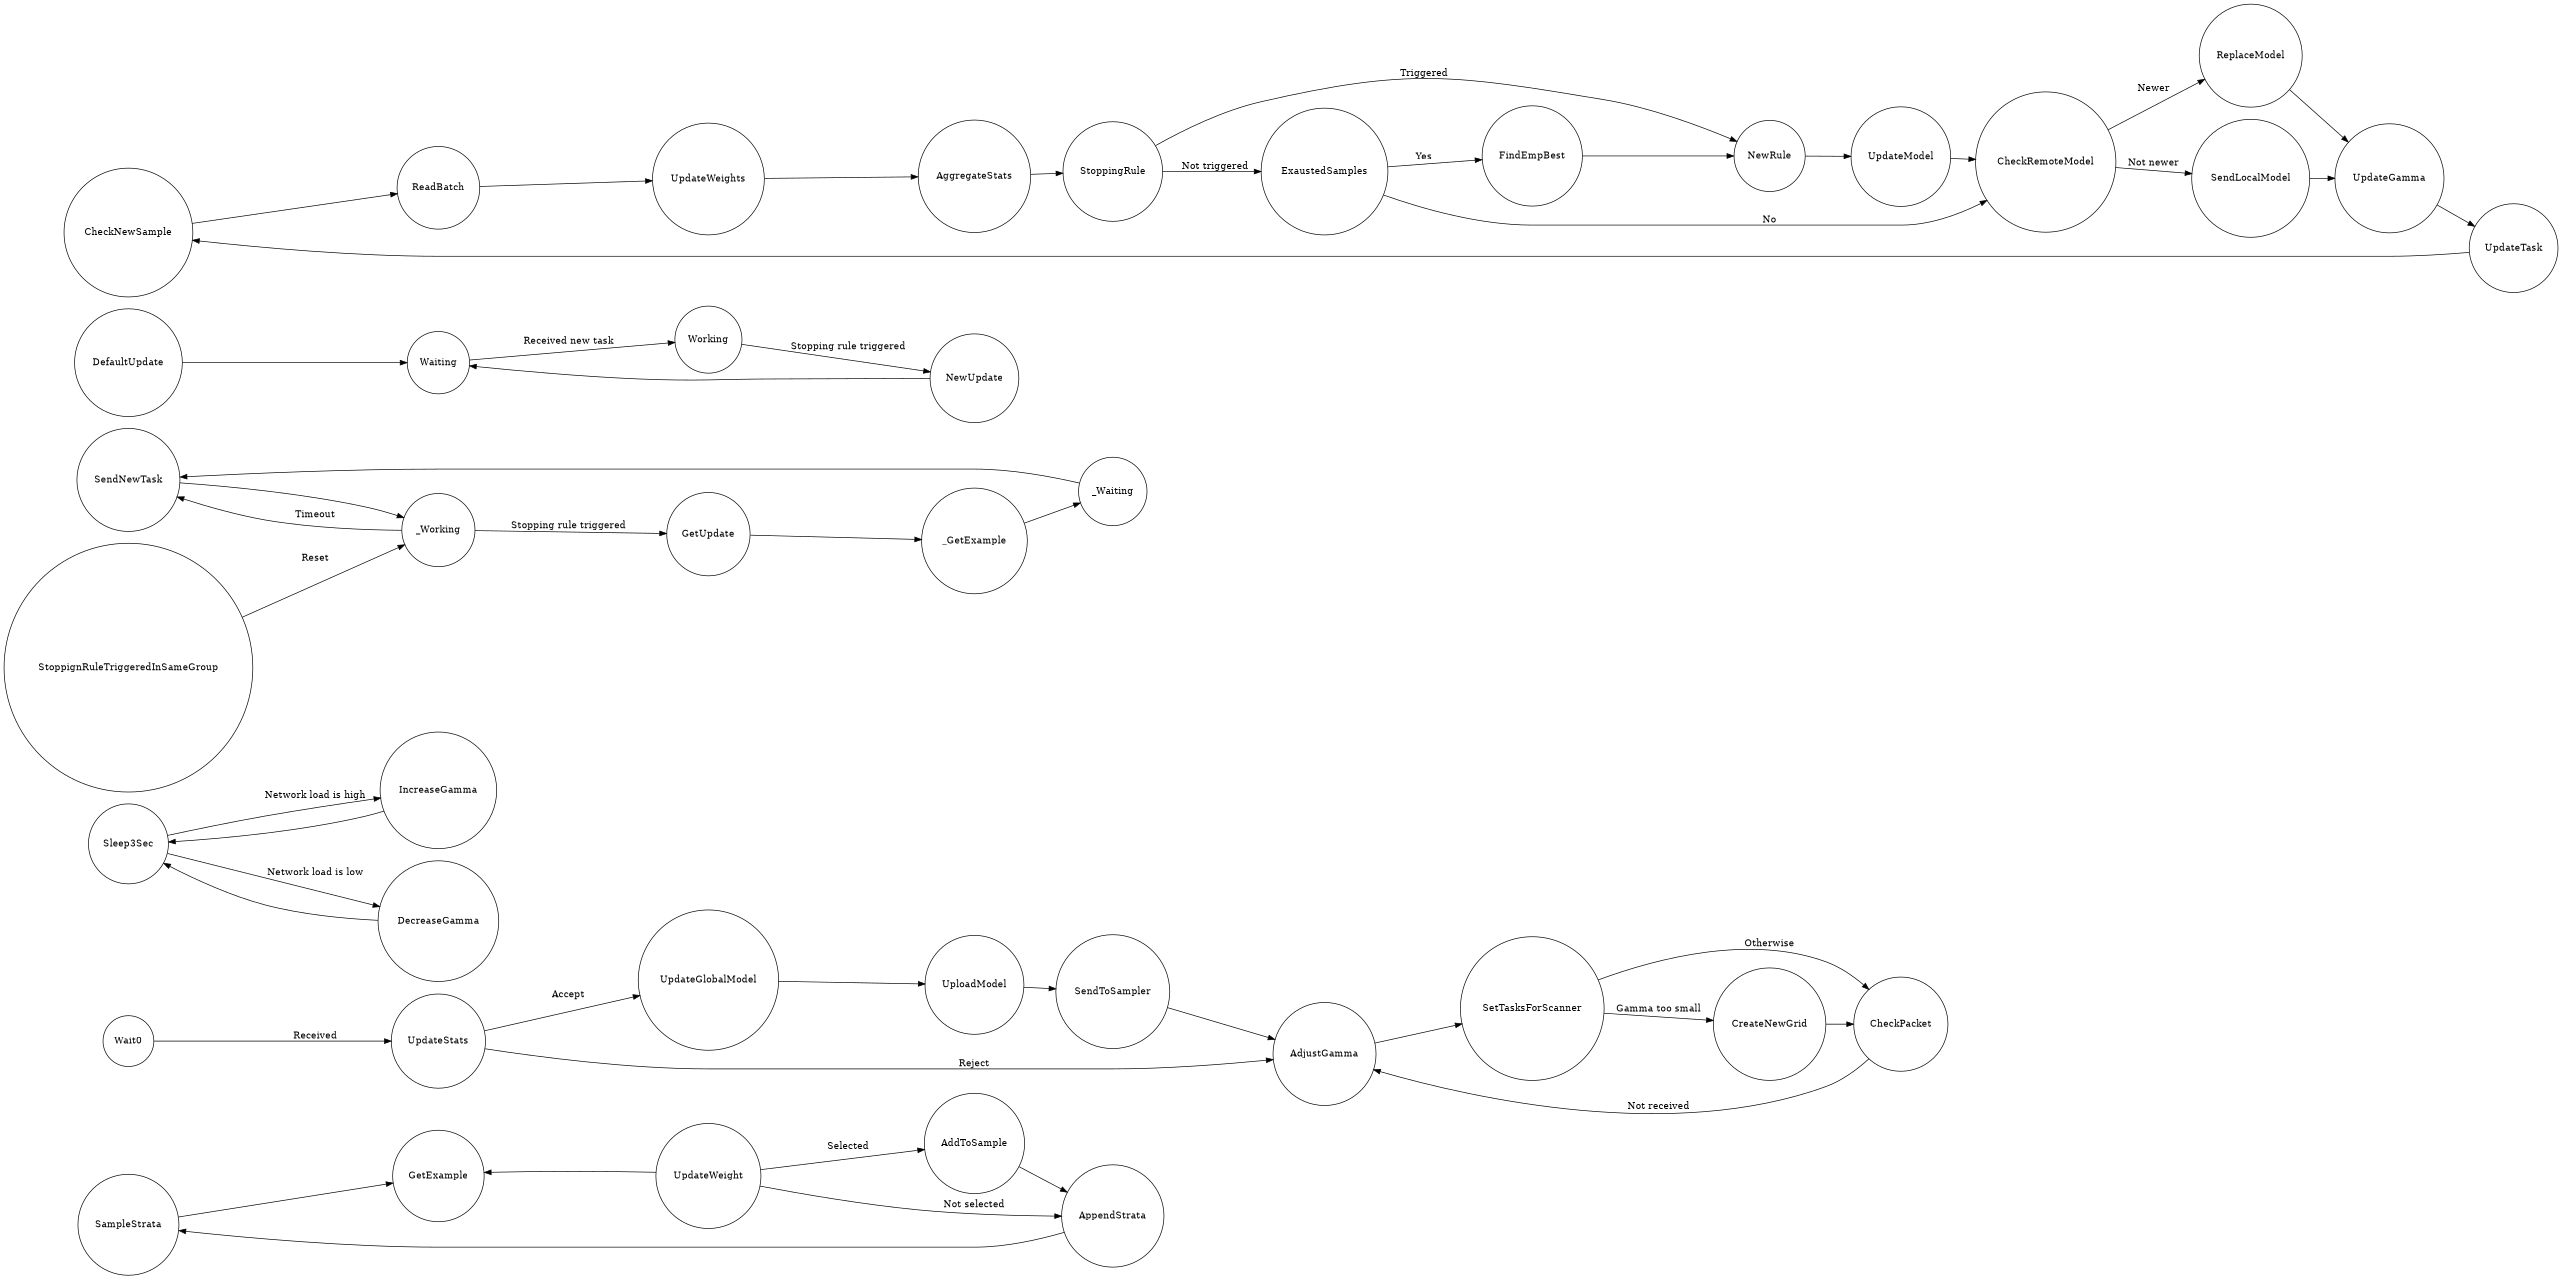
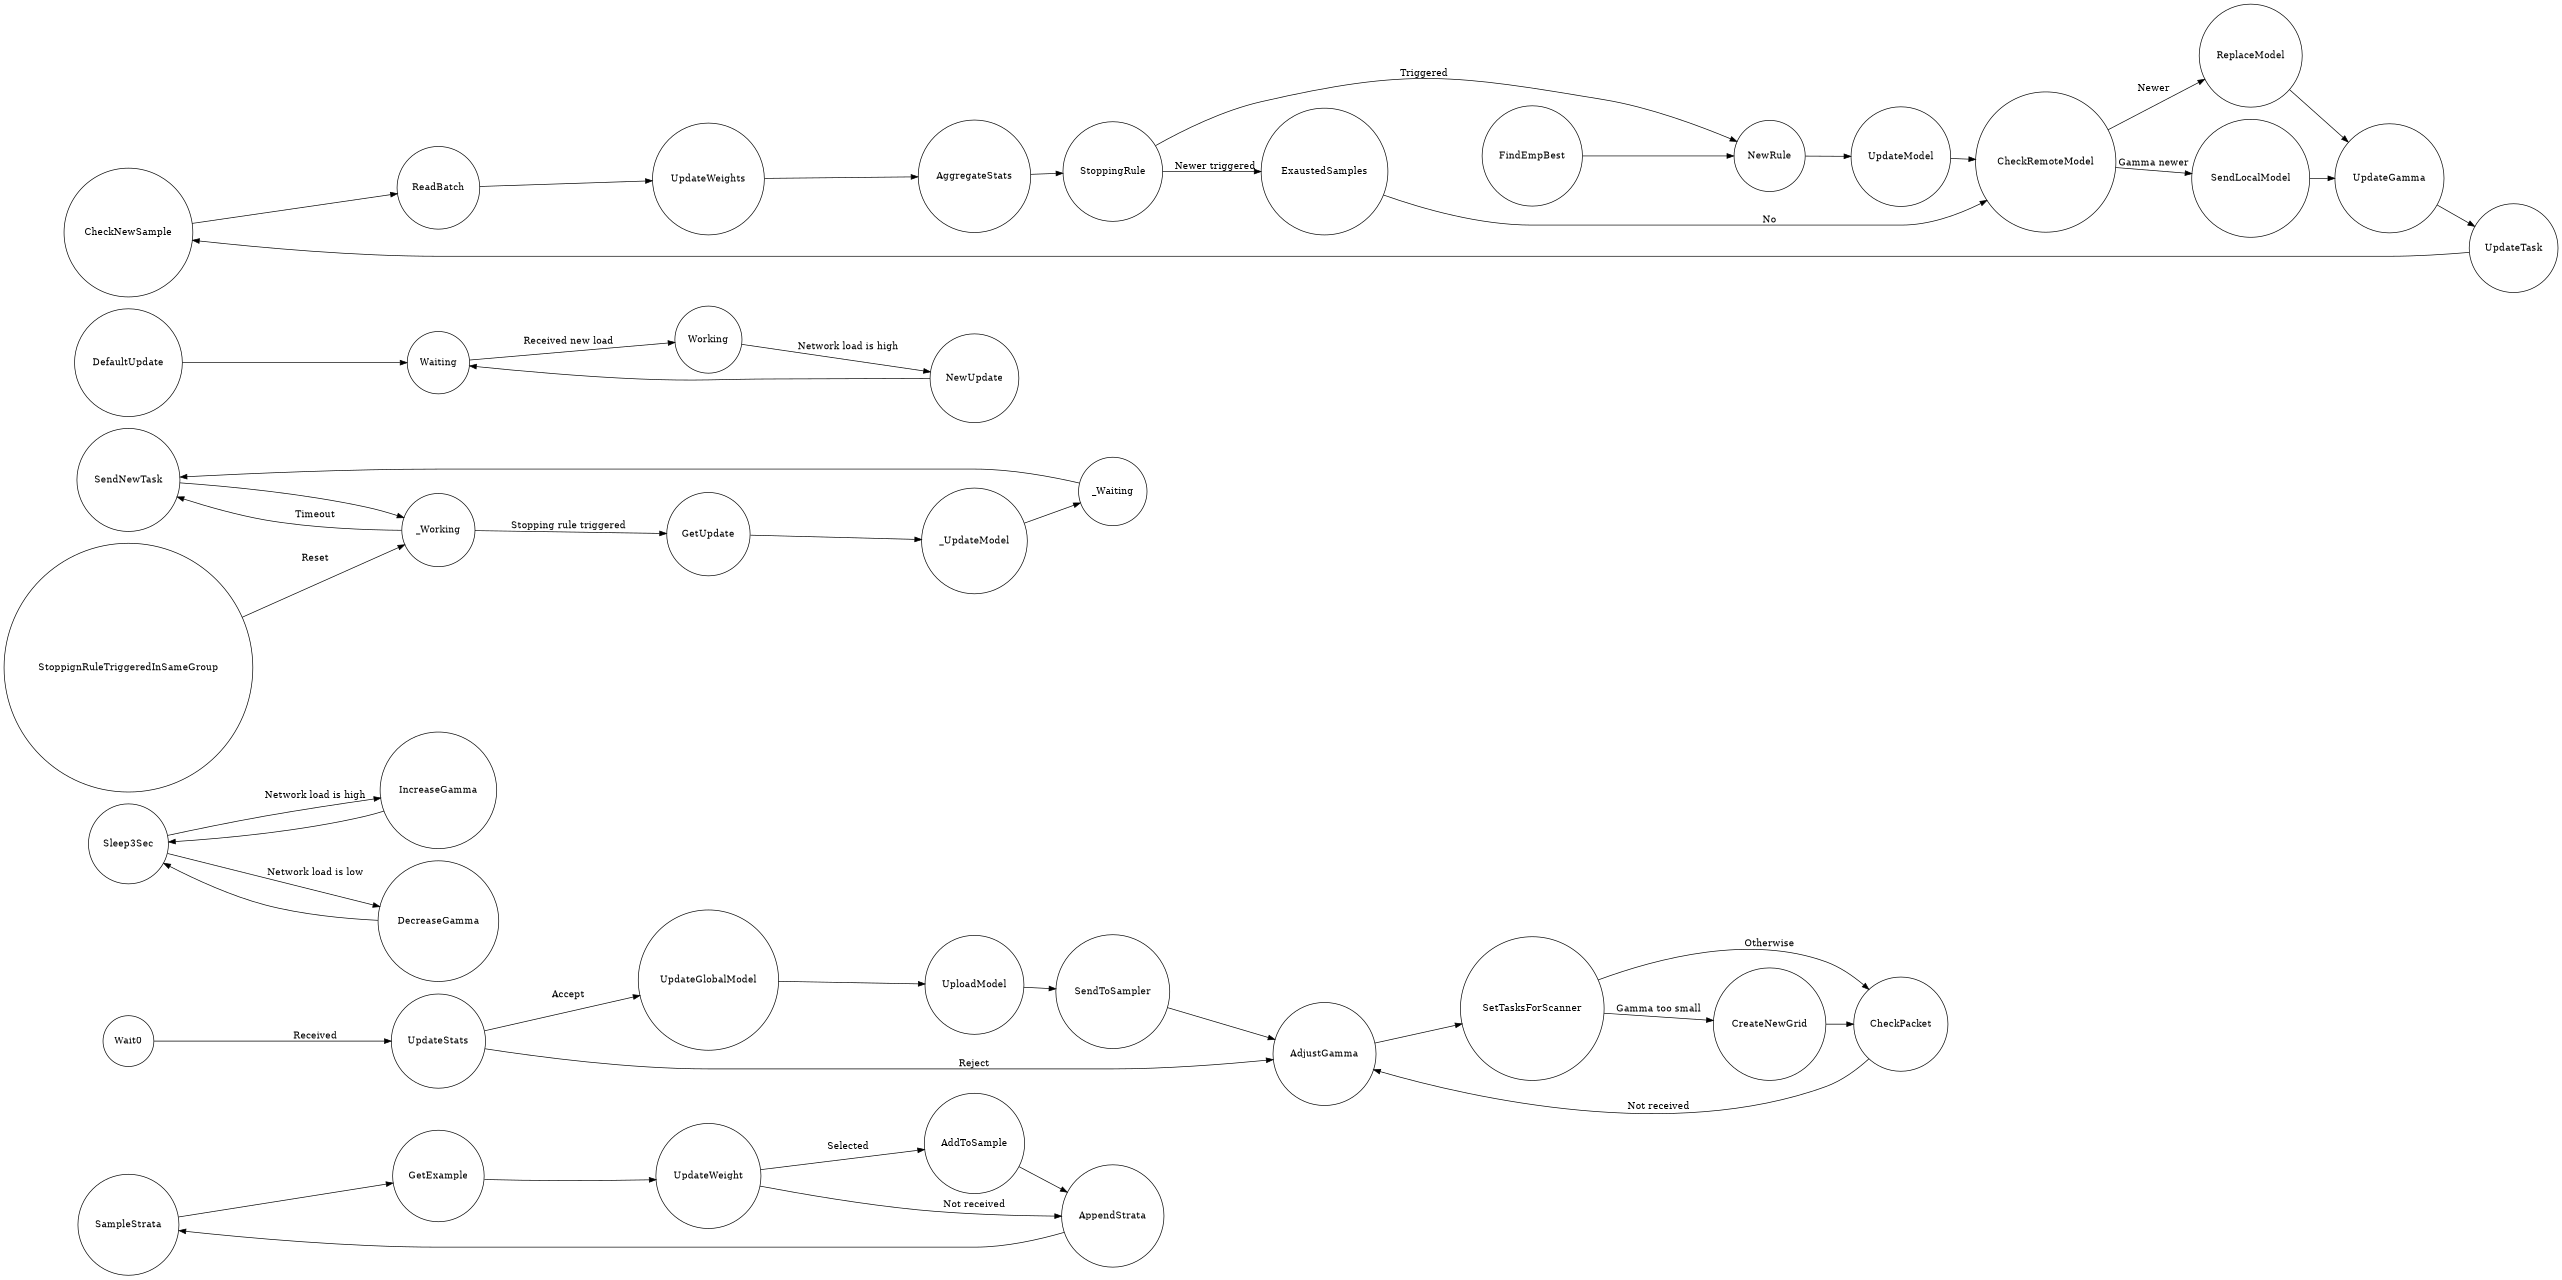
edge "CheckRemoteModel" -> "SendLocalModel": label "Not newer" -> "Gamma newer"
edge "ExaustedSamples" -> "FindEmpBest": removed, label "Yes"
edge "StoppingRule" -> "ExaustedSamples": label "Not triggered" -> "Newer triggered"
edge "Waiting" -> "Working": label "Received new task" -> "Received new load"
edge "Working" -> "NewUpdate": label "Stopping rule triggered" -> "Network load is high"
node "_GetExample": label "_GetExample" -> "_UpdateModel"
edge "UpdateWeight" -> "GetExample": reversed
edge "UpdateWeight" -> "AppendStrata": label "Not selected" -> "Not received"
